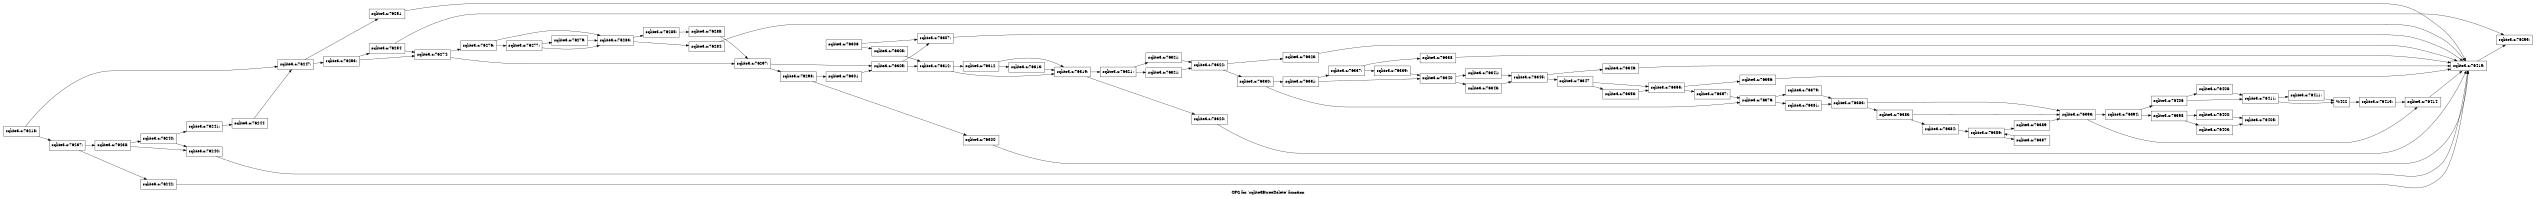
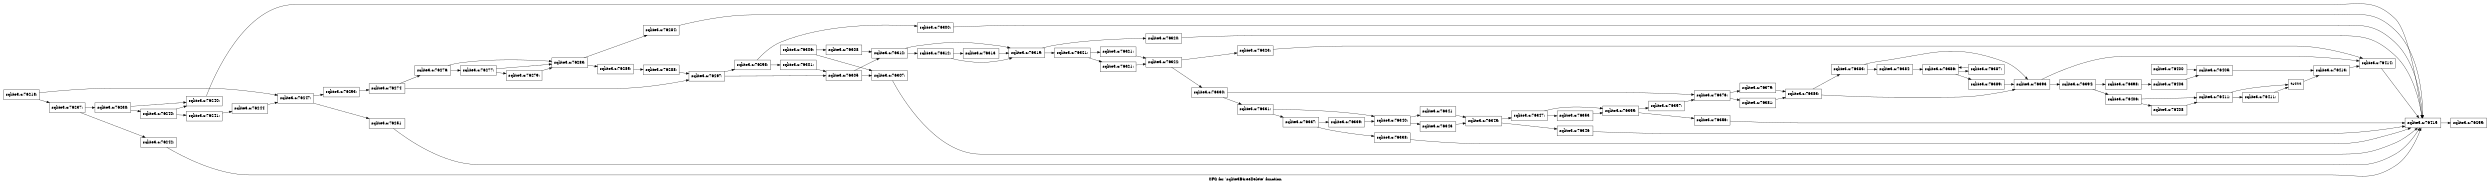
edge "sqlite3.c:76323:" -> "sqlite3.c:76415:": now "sqlite3.c:76323:" -> "sqlite3.c:76414:"
node "sqlite3.c:76254:": removed
edge "sqlite3.c:76405:" -> "sqlite3.c:76413:": added
edge "sqlite3.c:76398:" -> "sqlite3.c:76400:": removed
